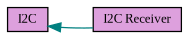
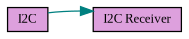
edge "I2C Receiver" -> "I2C": reversed
